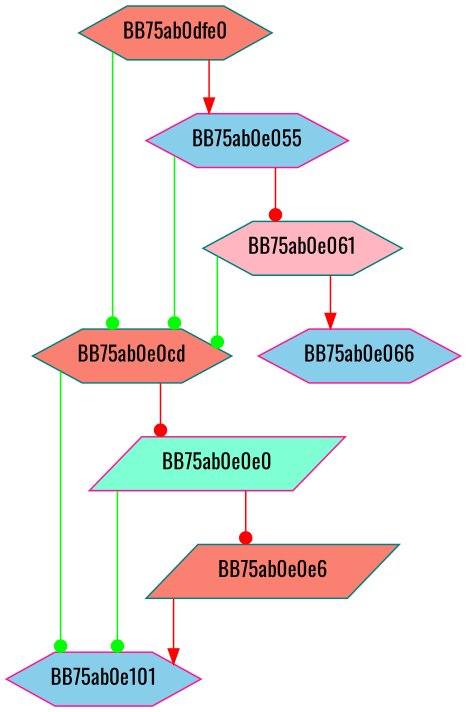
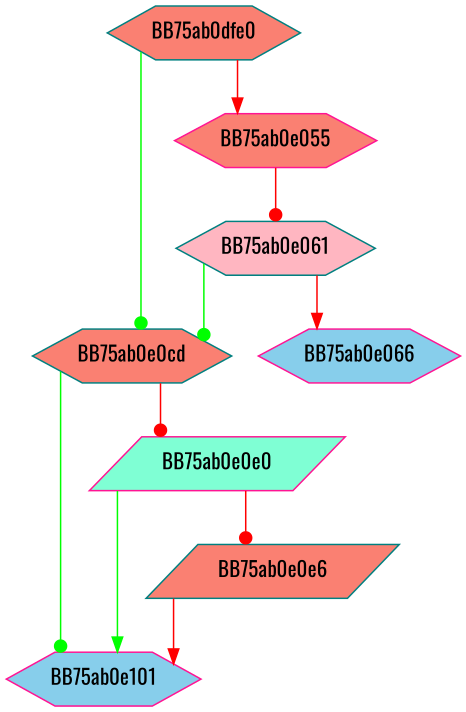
node "BB75ab0e055": fillcolor skyblue -> salmon
edge "BB75ab0e055" -> "BB75ab0e0cd": removed
edge "BB75ab0e0e0" -> "BB75ab0e101": arrowhead dot -> normal
